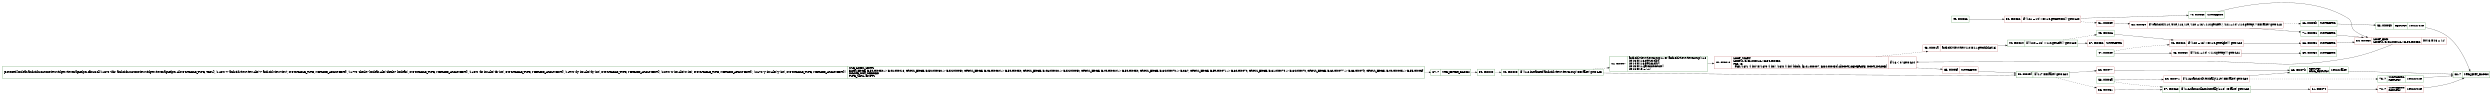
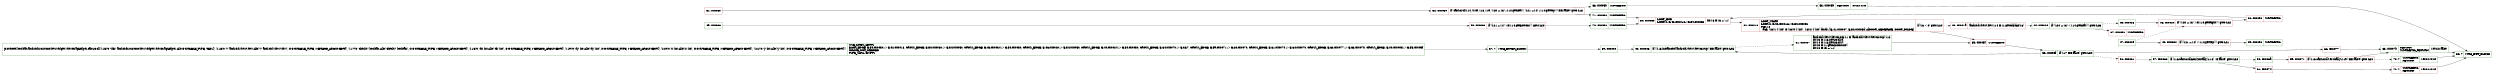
edge "50: 0x003c" -> "51: 0x003e": removed
edge "41: 0x0007" -> "42: 0x0018": now "41: 0x0007" -> "65: 0x005f"
node "63: 0x007b": text "ORIG_RETURN" -> "SYNTHETIC_RETURN"
edge "40: 0x0005" -> "55: 0x005f": reversed
edge "58: 0x006a" -> "57: 0x0068": reversed
